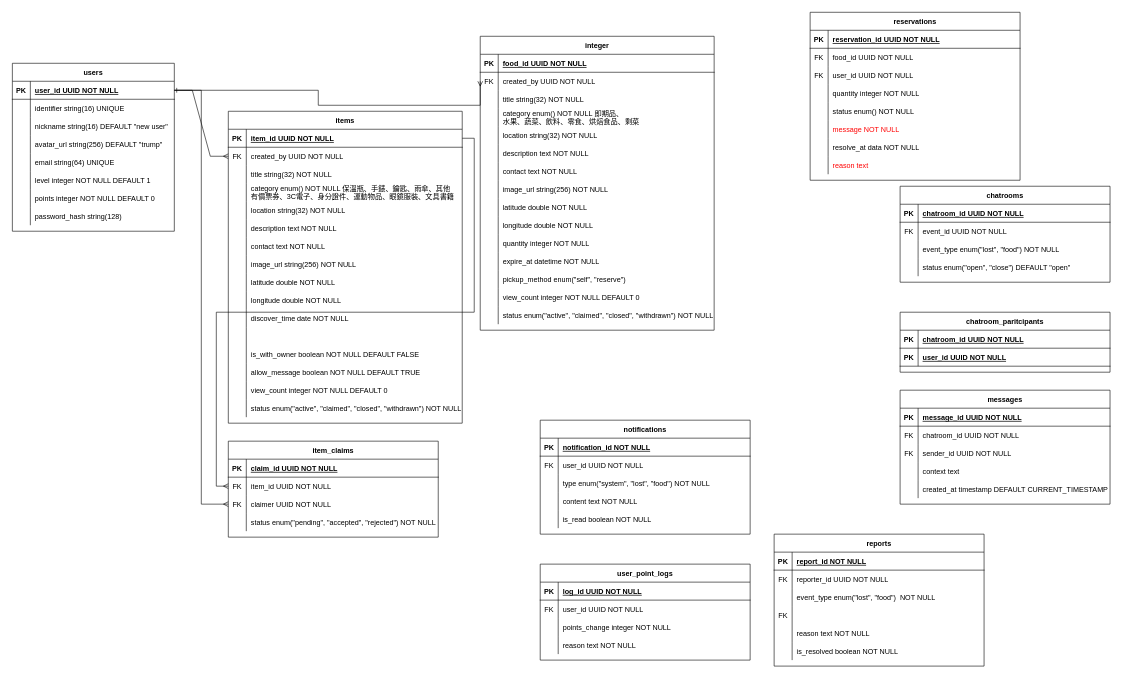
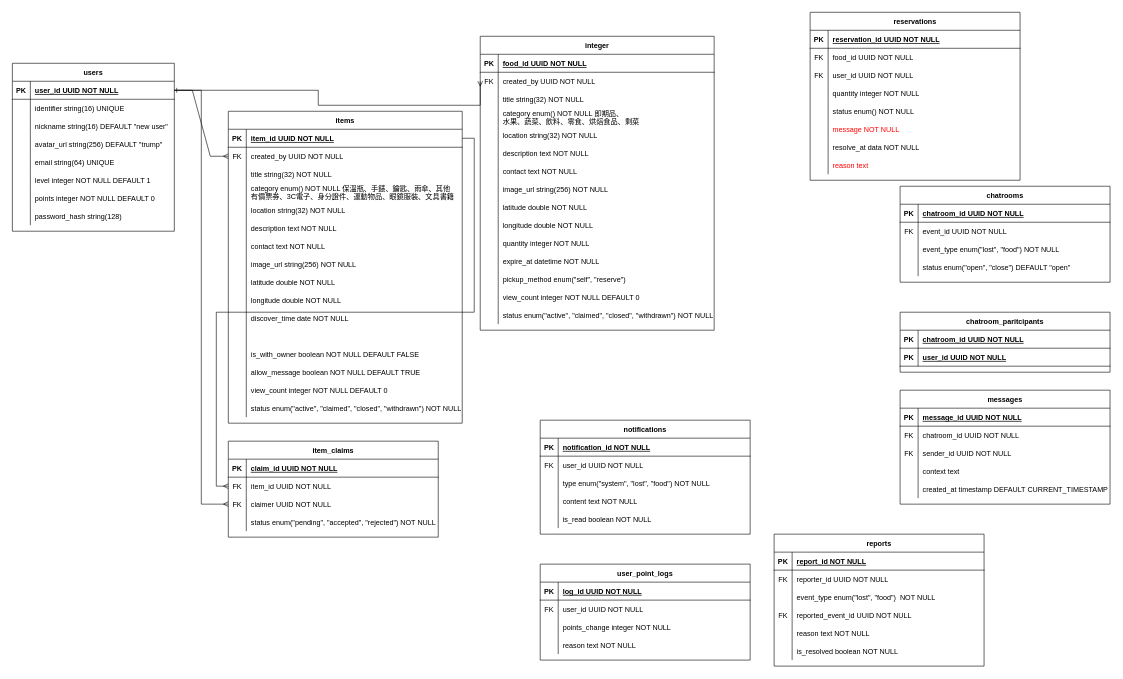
node "reported_event_id UUID NOT NULL": added
